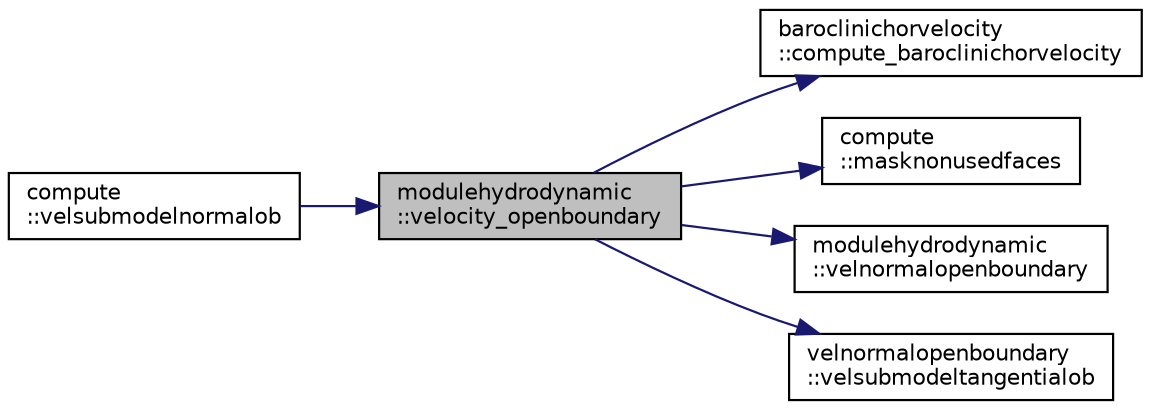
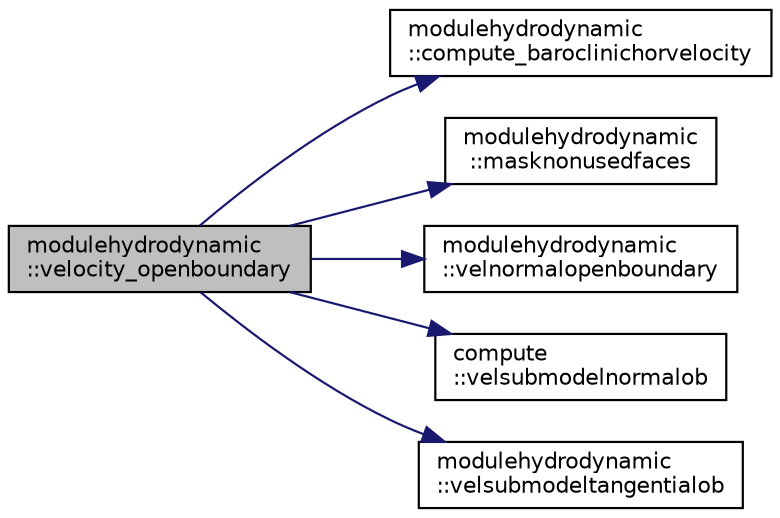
node "baroclinichorvelocity ::compute_baroclinichorvelocity": label "baroclinichorvelocity ::compute_baroclinichorvelocity" -> "modulehydrodynamic ::compute_baroclinichorvelocity"
node "compute ::masknonusedfaces": label "compute ::masknonusedfaces" -> "modulehydrodynamic ::masknonusedfaces"
edge "compute ::velsubmodelnormalob" -> "modulehydrodynamic ::velocity_openboundary": reversed
node "velnormalopenboundary ::velsubmodeltangentialob": label "velnormalopenboundary ::velsubmodeltangentialob" -> "modulehydrodynamic ::velsubmodeltangentialob"
